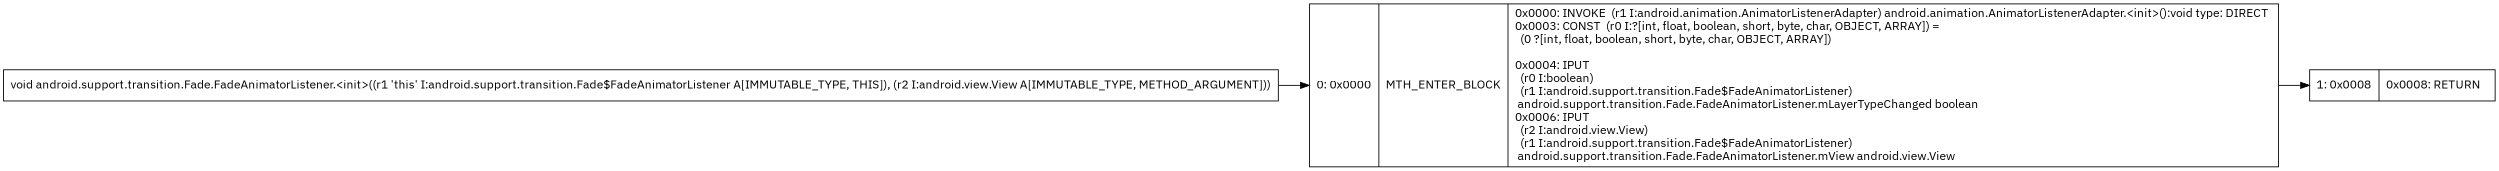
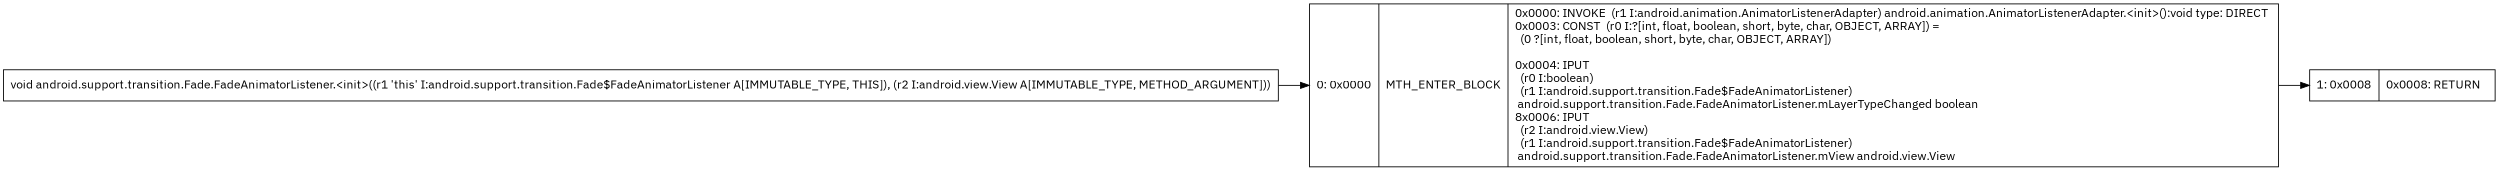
node "0: 0x0000": text "0x0006: IPUT" -> "8x0006: IPUT"
